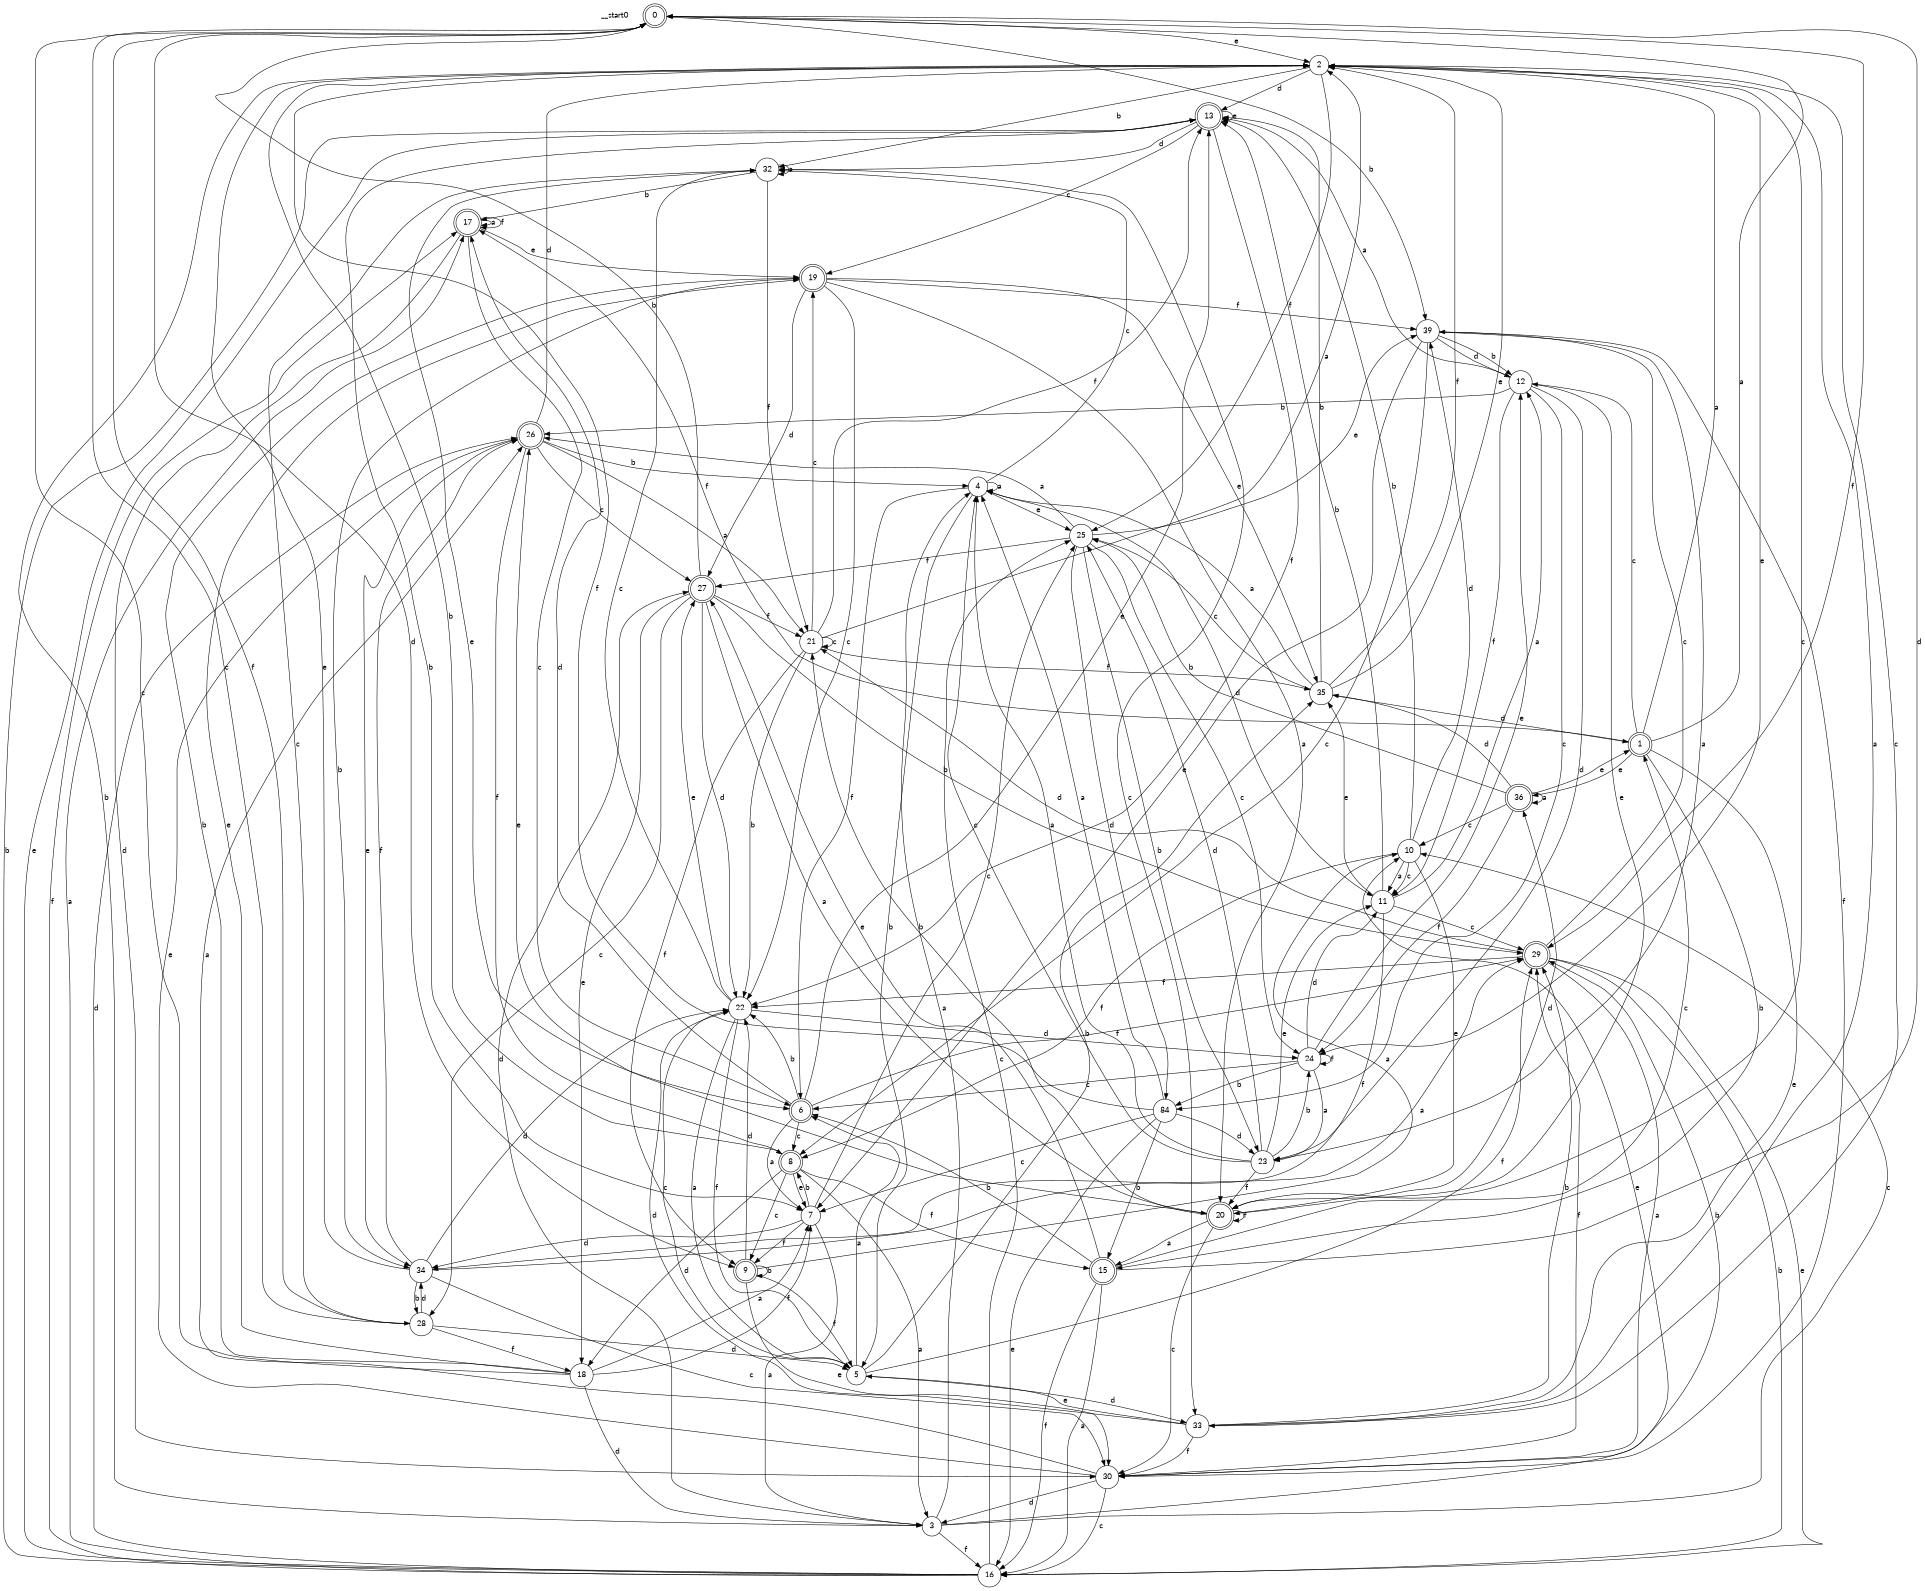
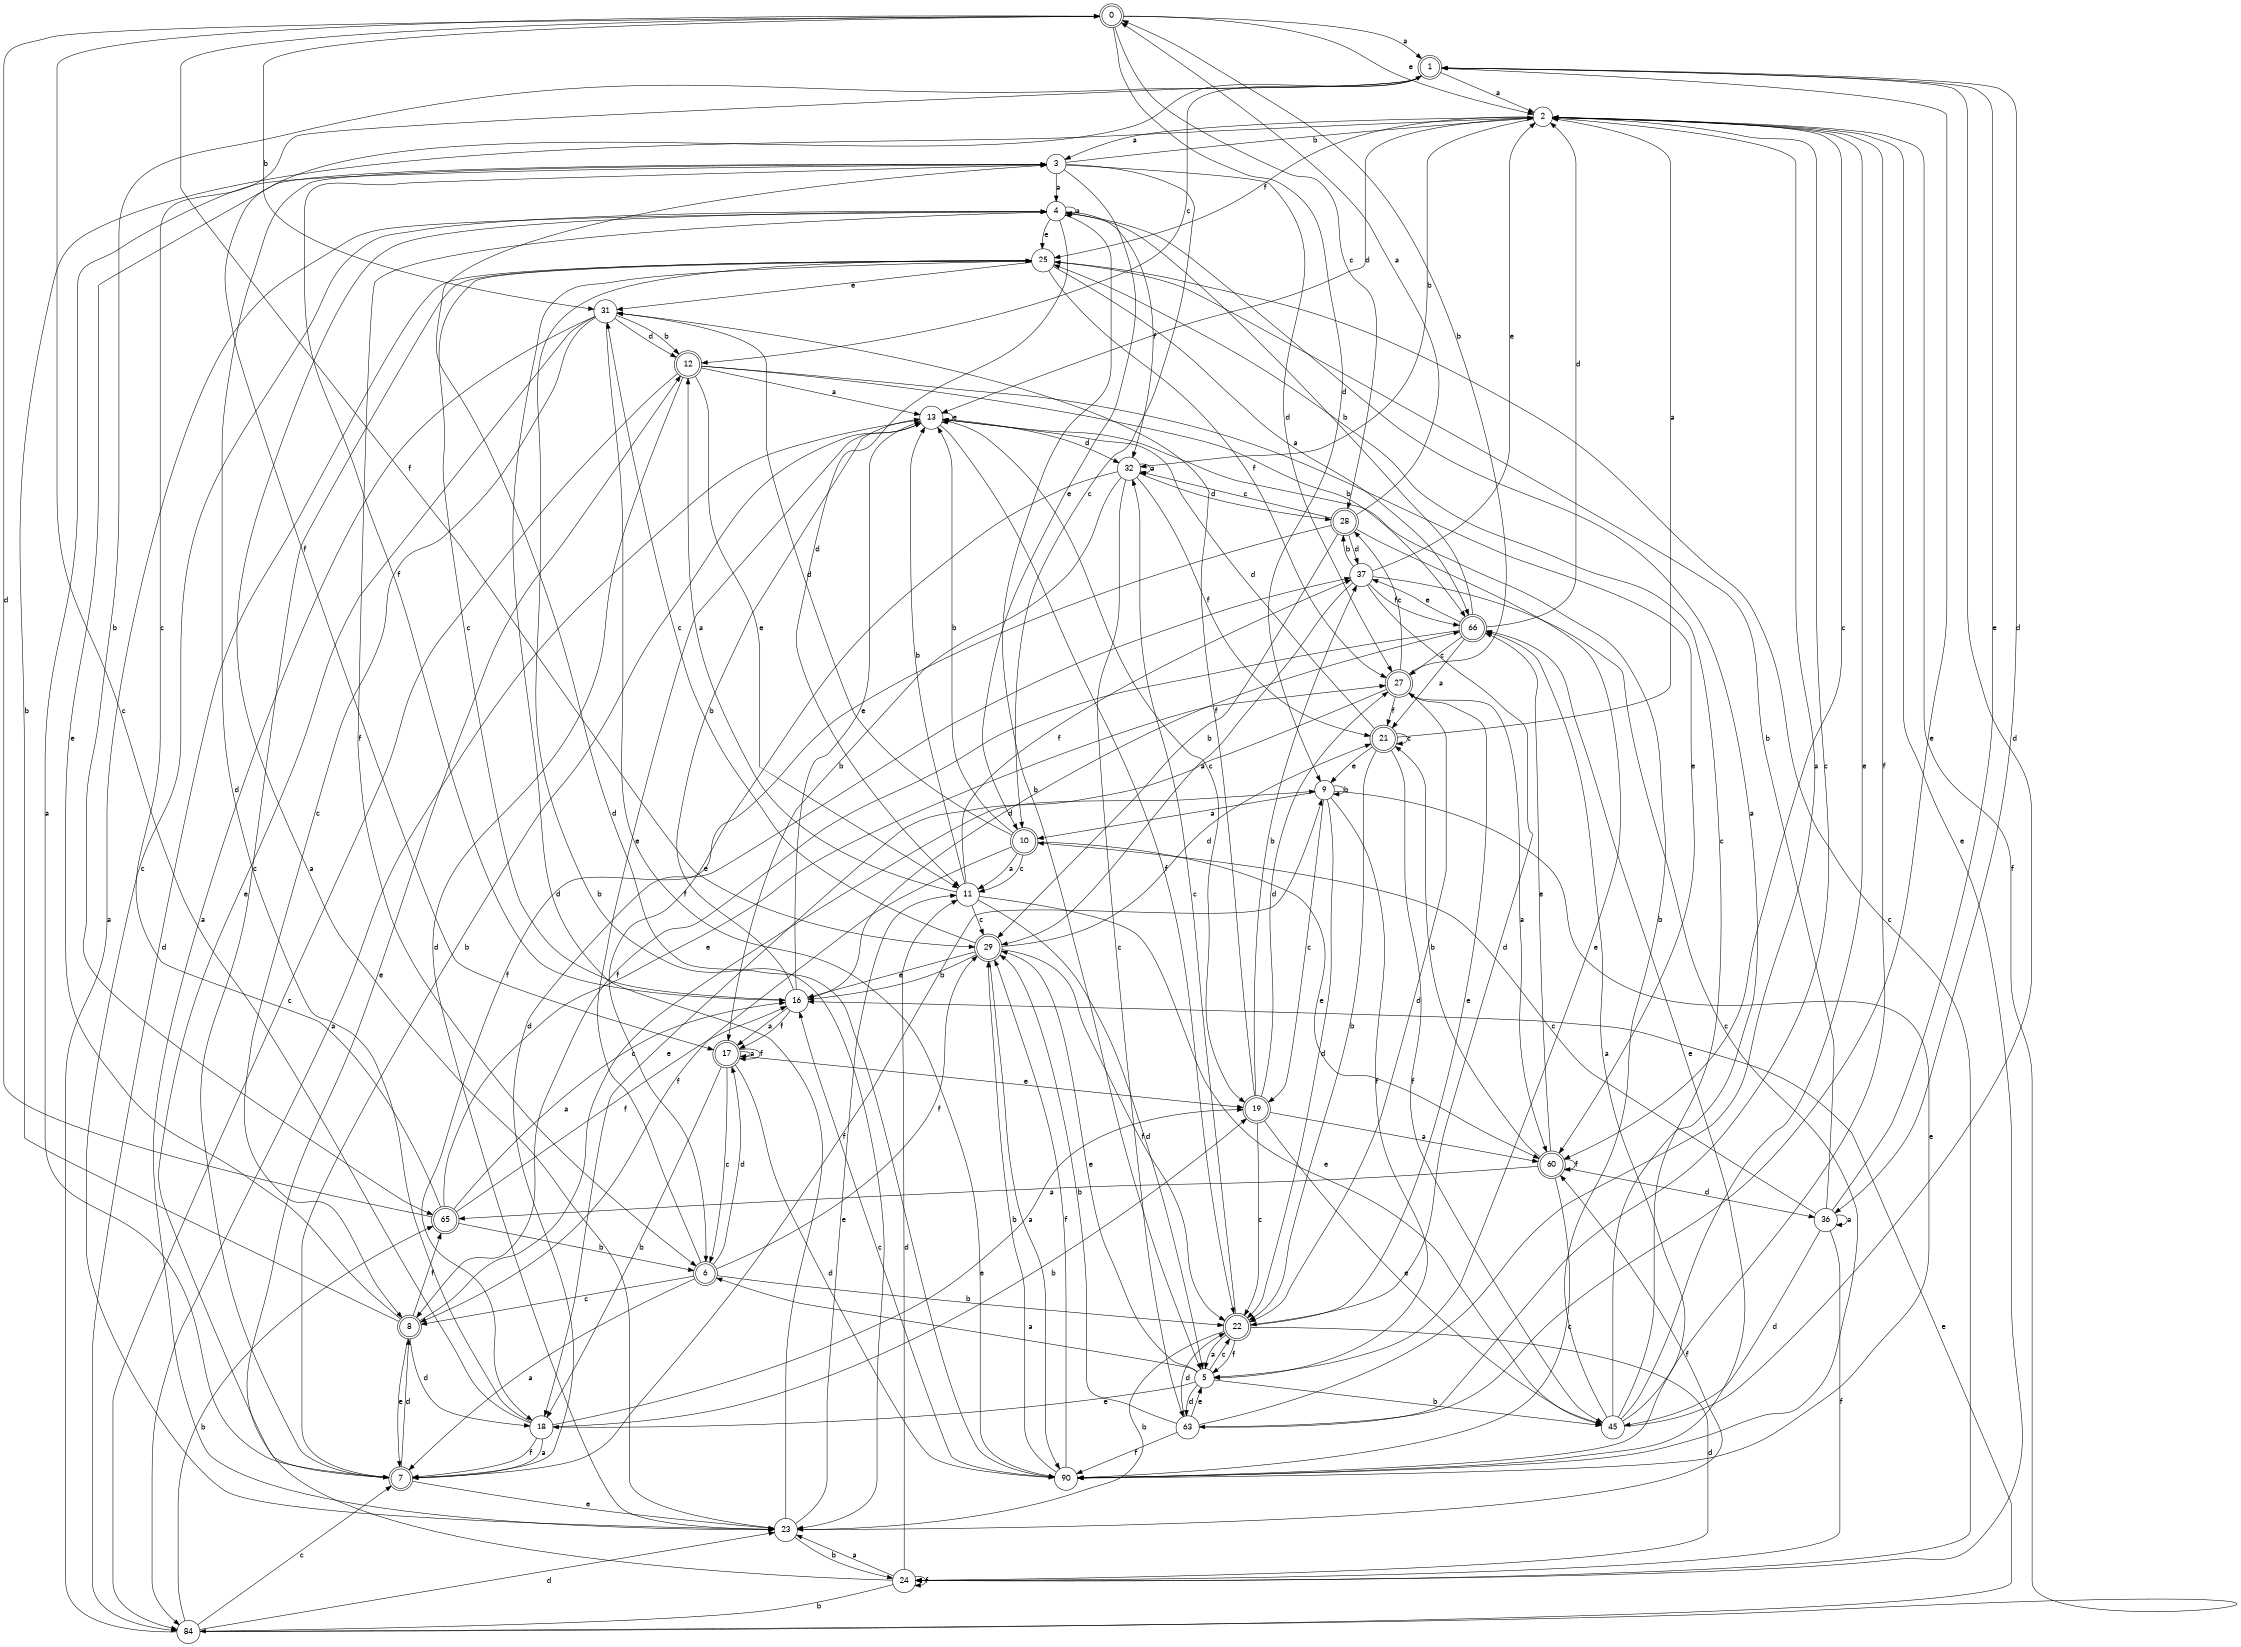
node "__start0": removed
edge "1" -> "0": reversed
node "13": shape doublecircle -> circle
edge "2" -> "3": added, label "a"
edge "4" -> "32": label "c" -> "f"
node "39": label "39" -> "31"
edge "21" -> "13": label "f" -> "d"
node "12": shape circle -> doublecircle
node "26": label "26" -> "66"
edge "21" -> "19": now "9" -> "19"
edge "32" -> "28": added, label "d"
node "21": shape circle -> doublecircle
edge "12" -> "11": label "f" -> "e"
edge "28" -> "0": label "f" -> "a"
node "35": label "35" -> "45"
edge "1" -> "36": label "e" -> "d"
node "36": shape doublecircle -> circle
edge "27" -> "29": now "28" -> "29"
node "10": shape circle -> doublecircle
edge "13" -> "84": added, label "a"
edge "21" -> "9": label "f" -> "e"
node "22": shape circle -> doublecircle
edge "24" -> "6": removed, label "c"
edge "11" -> "5": added, label "d"
edge "5" -> "29": label "f" -> "e"
edge "7" -> "8": label "b" -> "d"
node "7": shape circle -> doublecircle
node "20": label "20" -> "60"
edge "17" -> "18": added, label "b"
node "34": label "34" -> "37"
node "9": shape doublecircle -> circle
node "15": label "15" -> "65"
node "28": shape circle -> doublecircle
edge "28" -> "5": label "d" -> "e"
edge "8" -> "3": label "a" -> "e"
edge "5" -> "18": added, label "e"
node "33": label "33" -> "63"
node "30": label "30" -> "90"
edge "22" -> "23": added, label "b"
edge "7" -> "23": added, label "e"
